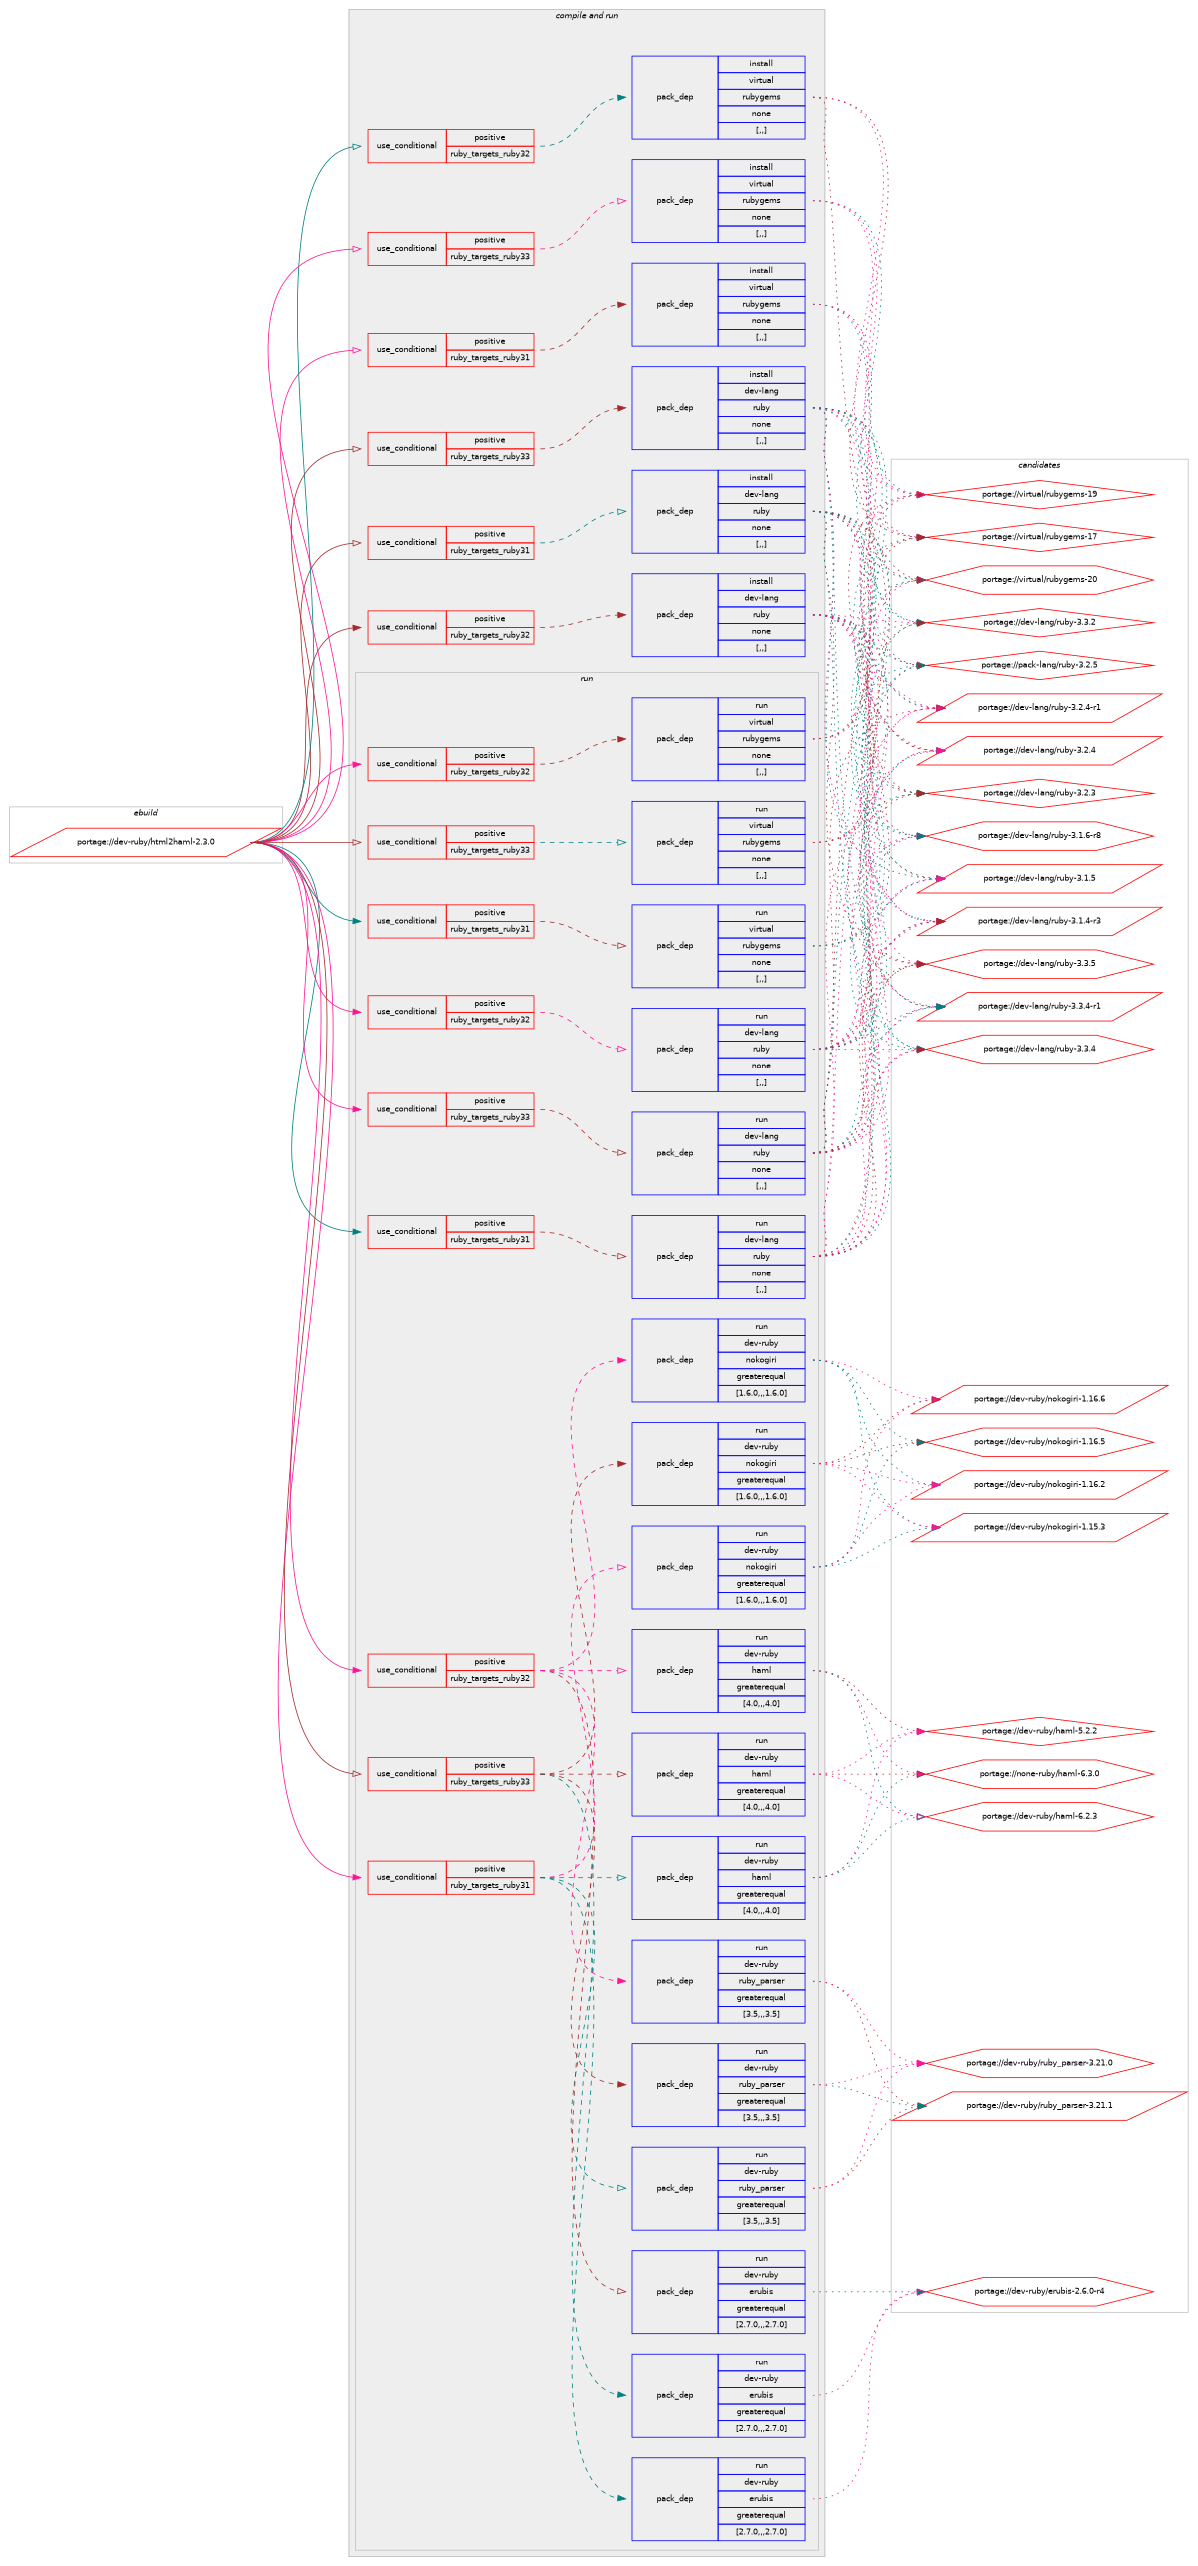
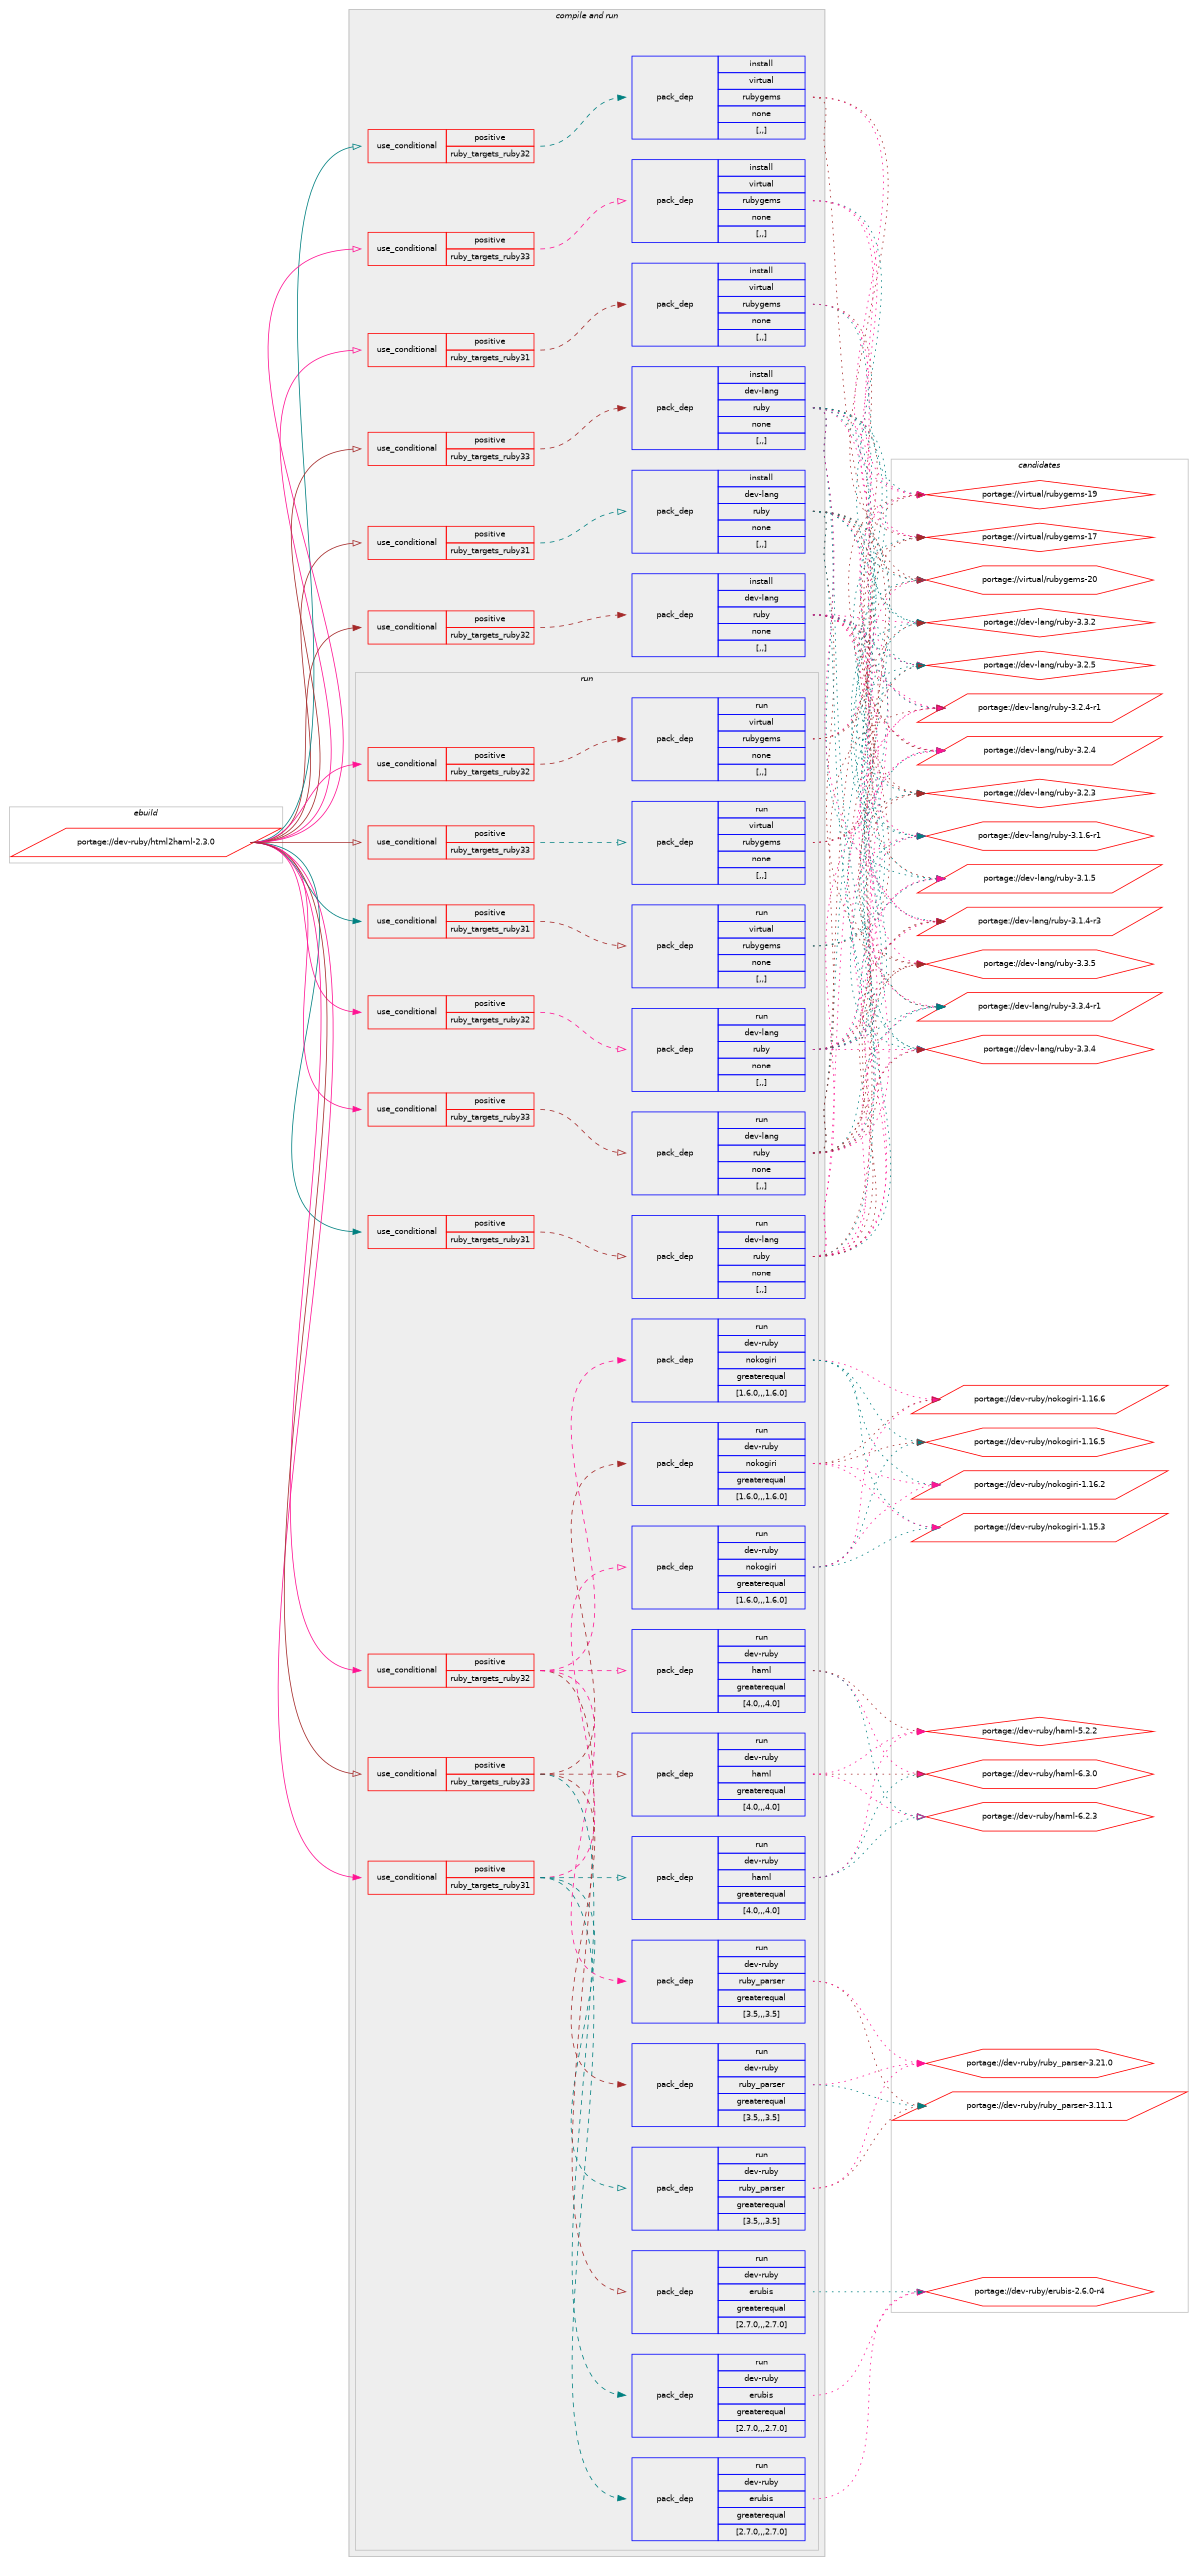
node "portage://pack-lang/ruby-3.2.5": label "portage://pack-lang/ruby-3.2.5" -> "portage://dev-lang/ruby-3.2.5"
node "portage://dev-lang/ruby-3.1.6-r8": label "portage://dev-lang/ruby-3.1.6-r8" -> "portage://dev-lang/ruby-3.1.6-r1"
node "portage://none-ruby/haml-6.3.0": label "portage://none-ruby/haml-6.3.0" -> "portage://dev-ruby/haml-6.3.0"
node "portage://dev-ruby/ruby_parser-3.21.1": label "portage://dev-ruby/ruby_parser-3.21.1" -> "portage://dev-ruby/ruby_parser-3.11.1"
